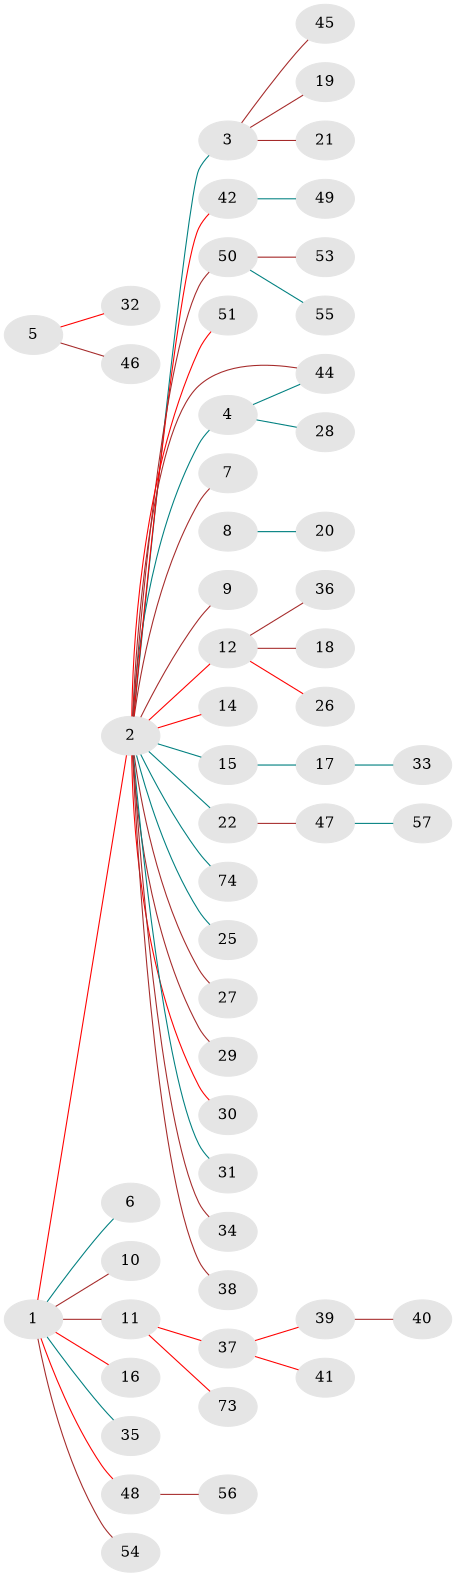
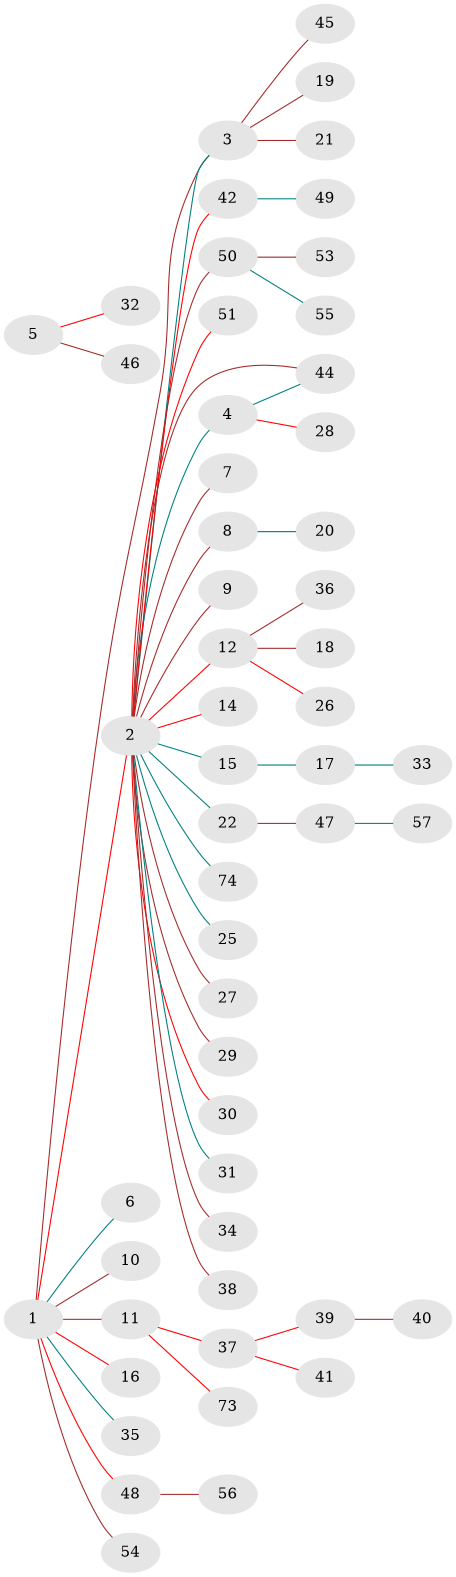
edge "4" -- "28": color teal -> red
edge "8" -- "2": added
edge "3" -- "1": added
